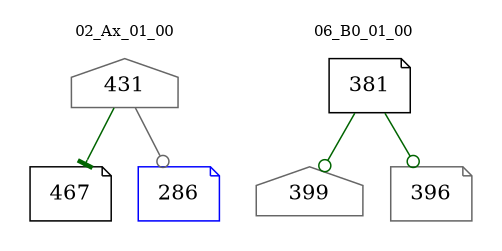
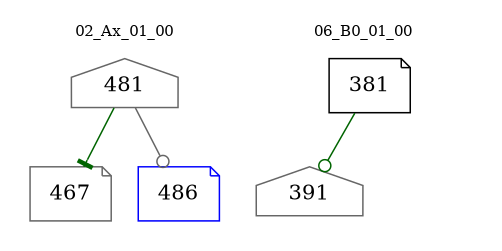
node "431": label "431" -> "481"
node "467": color black -> gray40
node "286": label "286" -> "486"
node "399": label "399" -> "391"
node "396": removed
